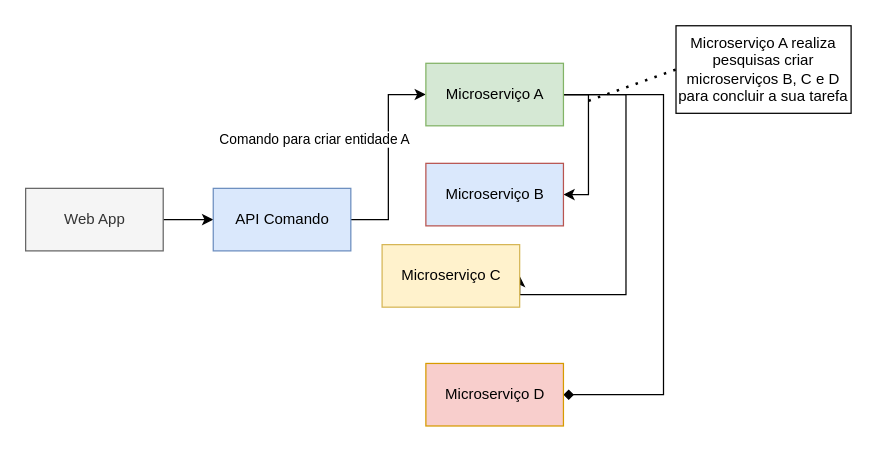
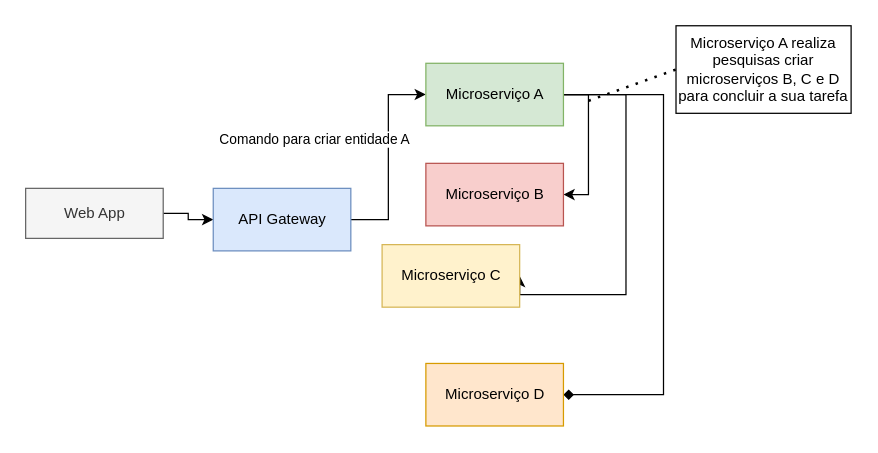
node "Microserviço B": fillcolor #dae8fc -> #f8cecc
node "Web App": size 138x63 -> 138x50
node "API Comando": label "API Comando" -> "API Gateway"
node "Microserviço D": fillcolor #f8cecc -> #ffe6cc
